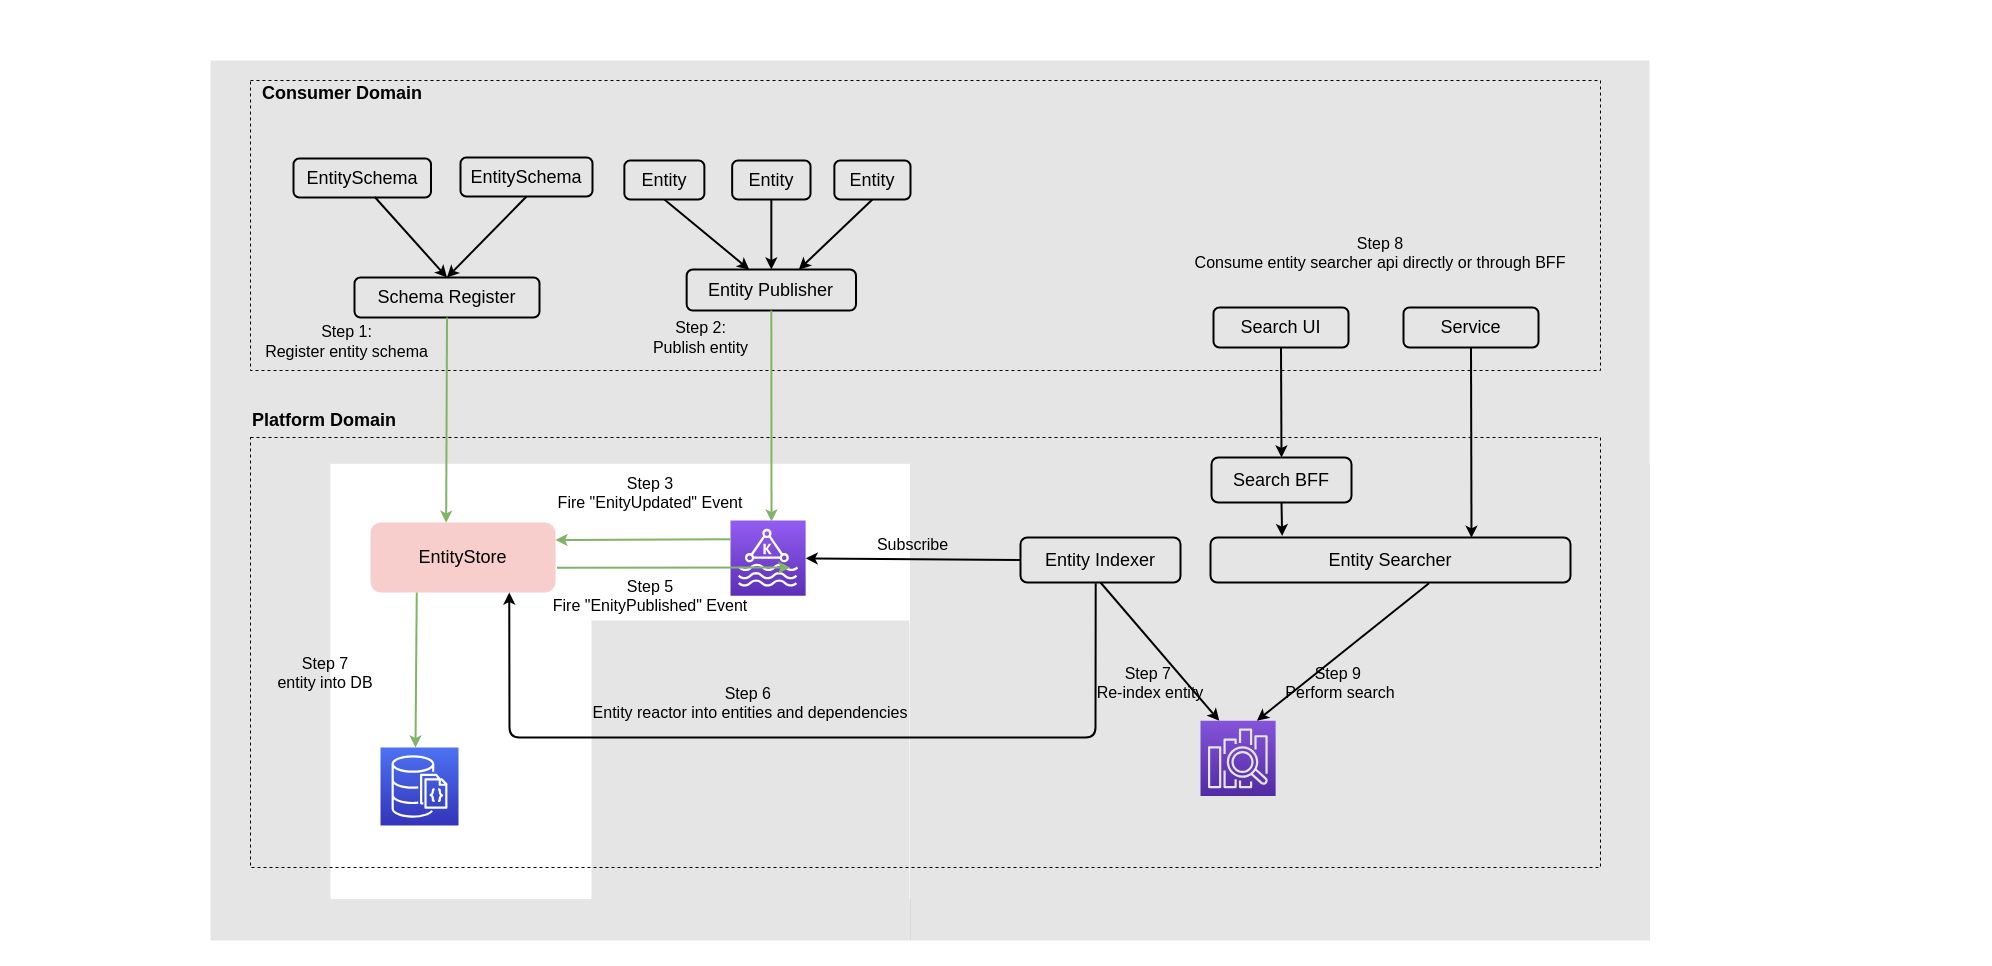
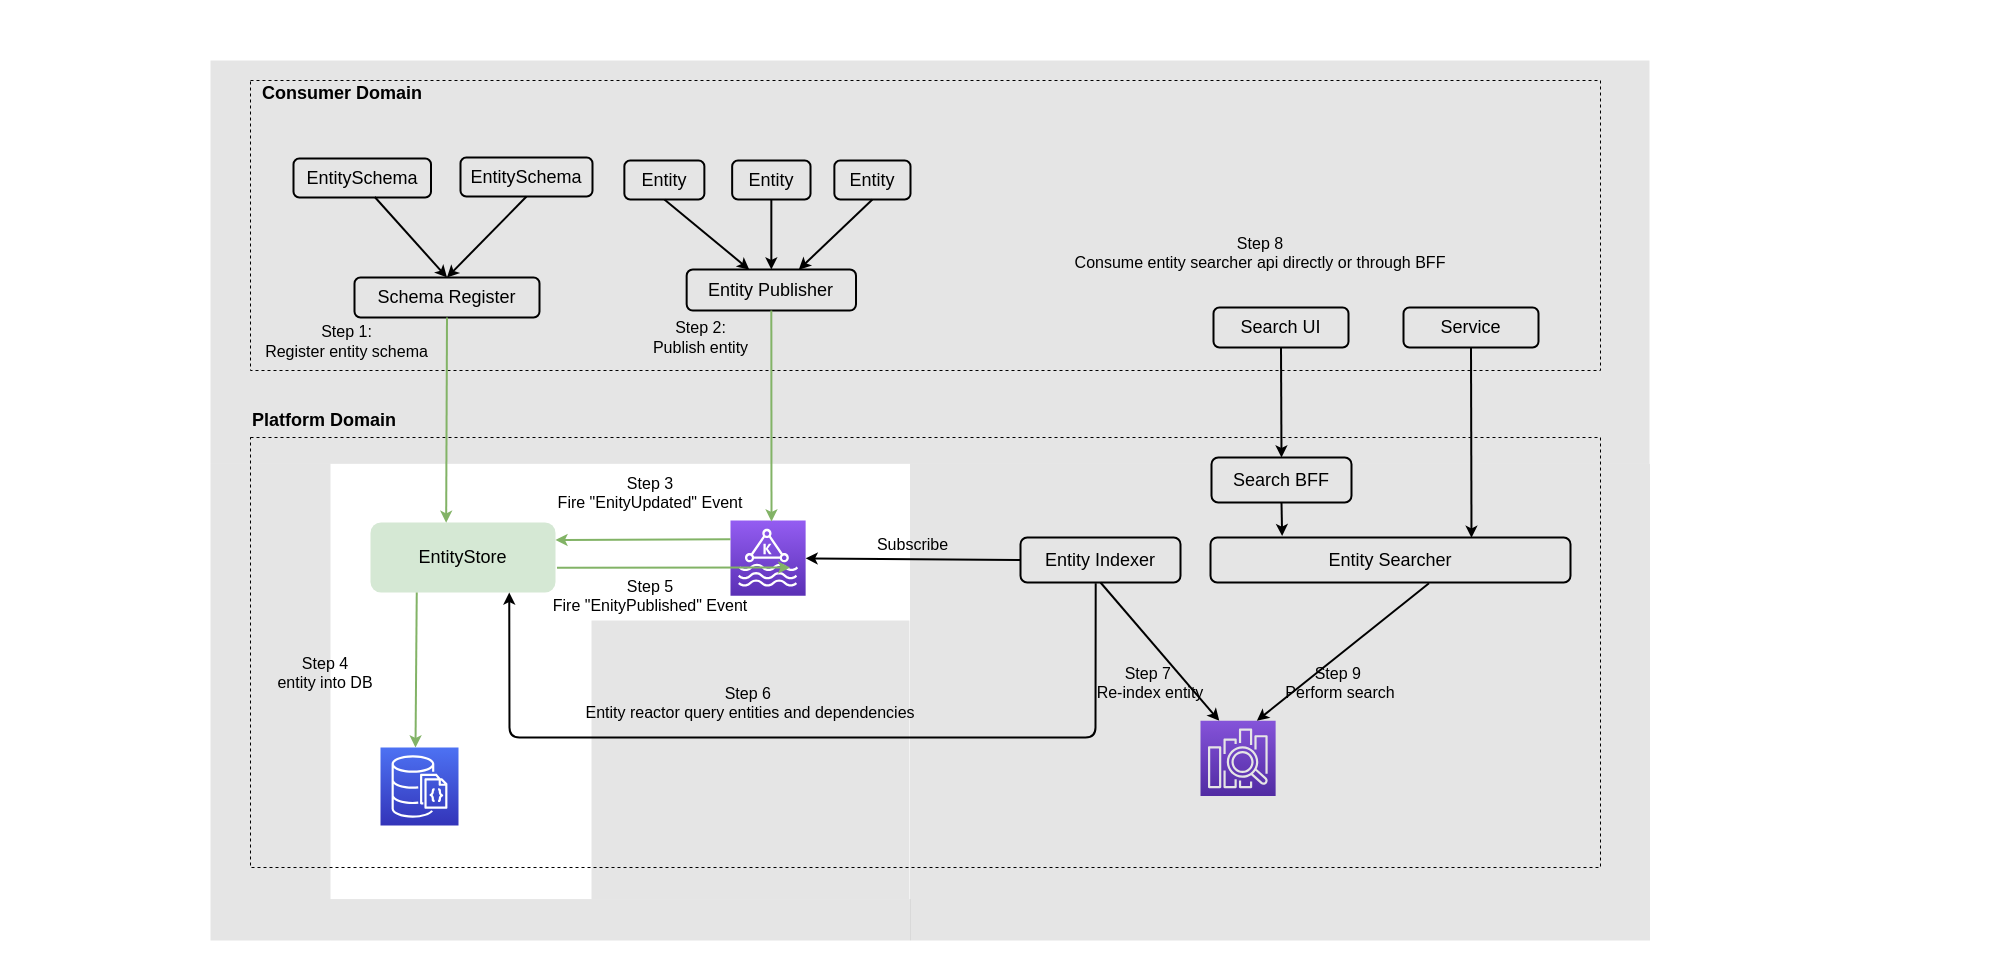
node "Step 8 Consume entity searcher api directly or through BFF": moved (1381, 253) -> (1261, 253)
node "EntityStore": fillcolor #f8cecc -> #d5e8d4
node "Step 7 entity into DB": label "Step 7 entity into DB" -> "Step 4 entity into DB"
node "Step 6 Entity reactor into entities and dependencies": label "Step 6 Entity reactor into entities and dependencies" -> "Step 6 Entity reactor query entities and dependencies"
